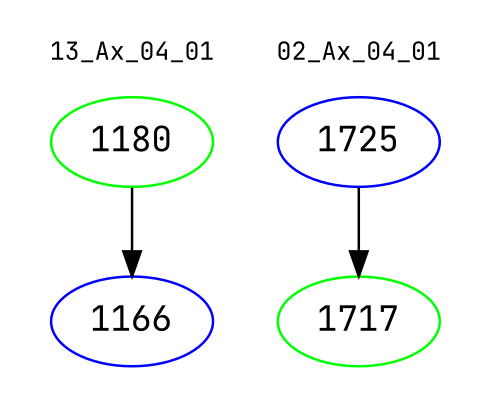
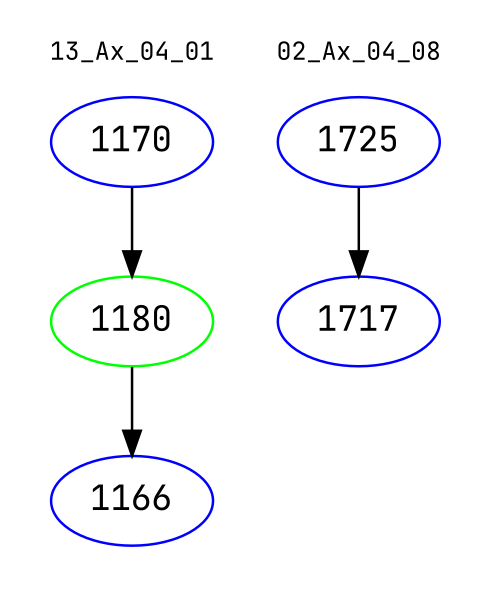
cluster "02_Ax_04_01": label "02_Ax_04_01" -> "02_Ax_04_08"
node "1170": added
node "1717": color green -> blue
